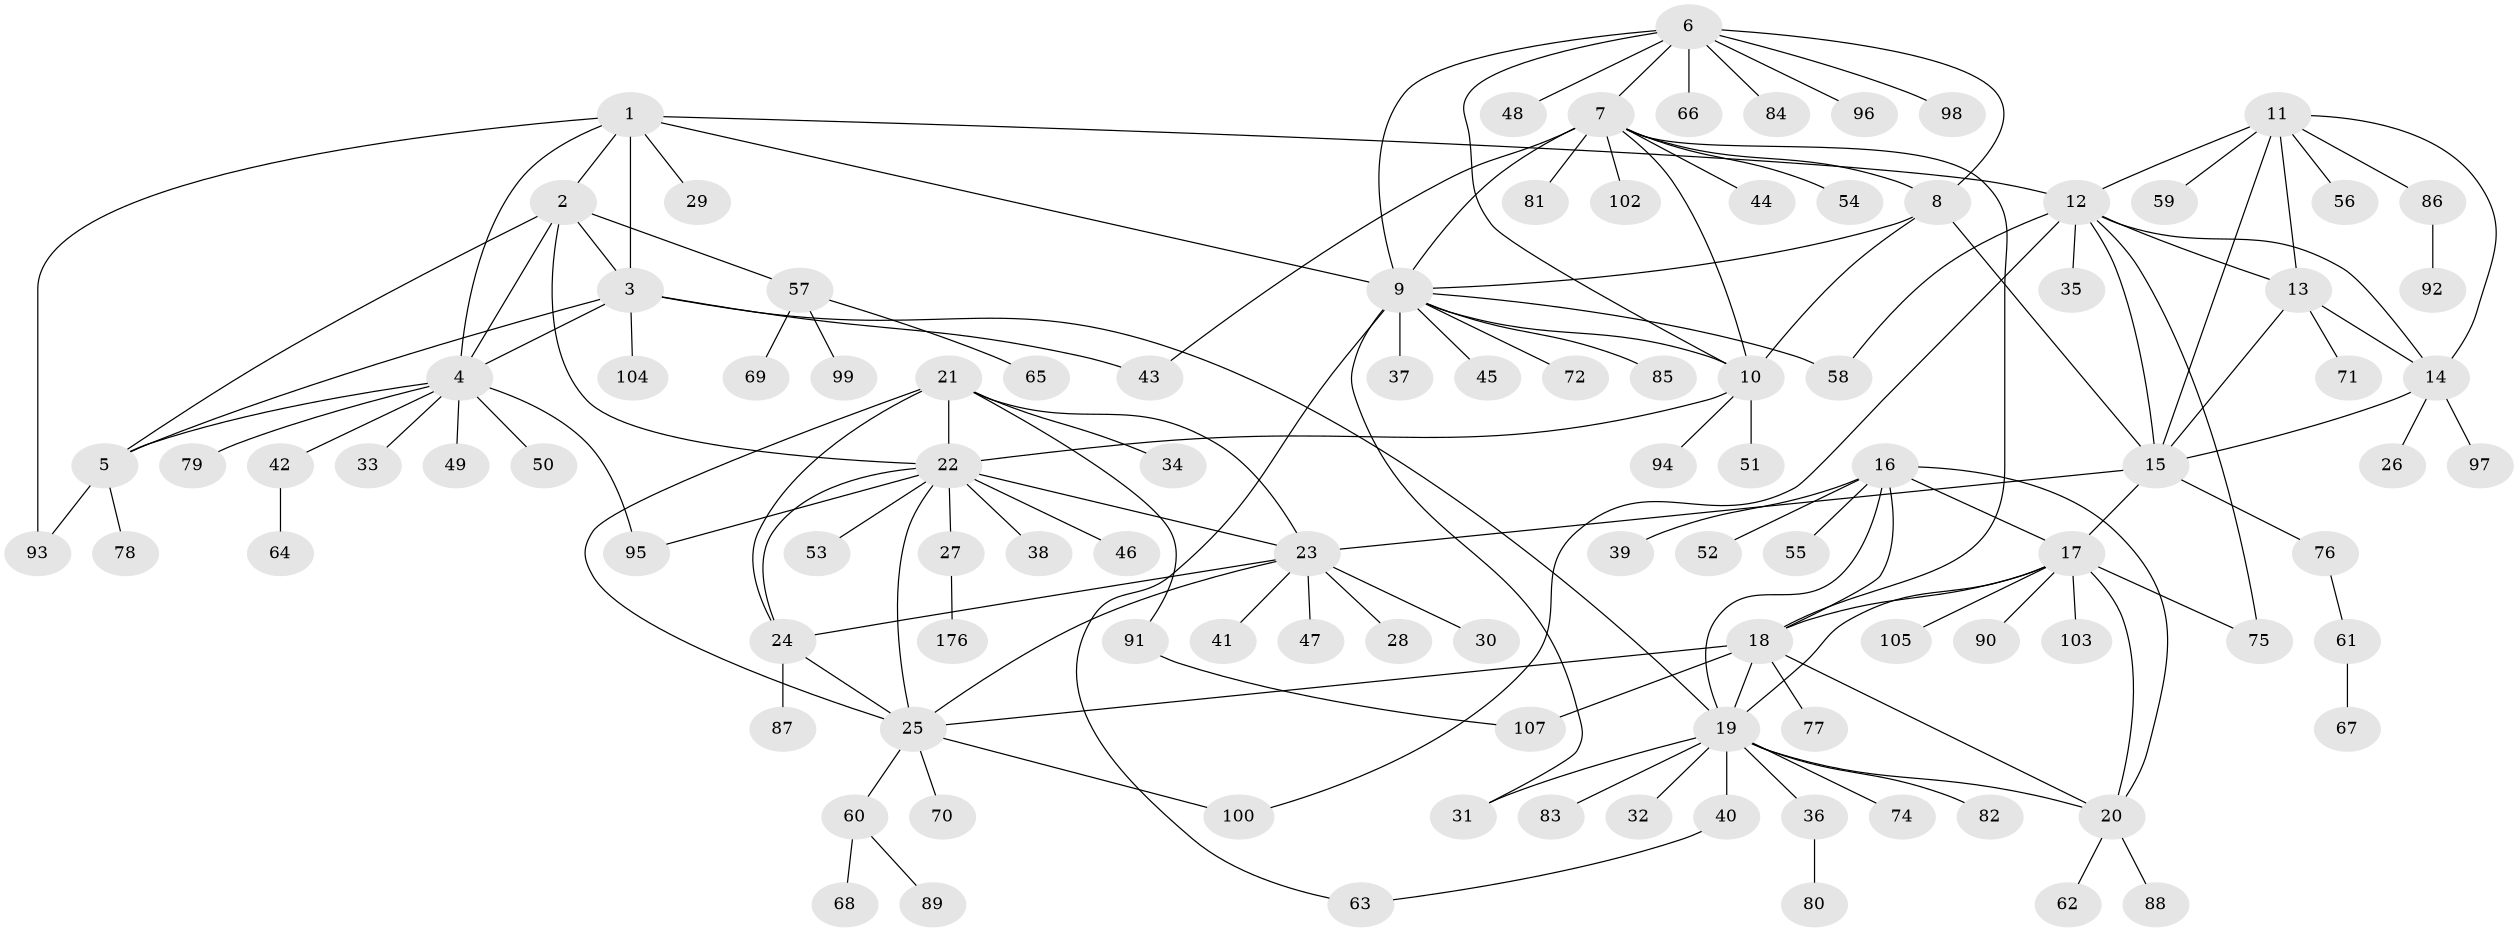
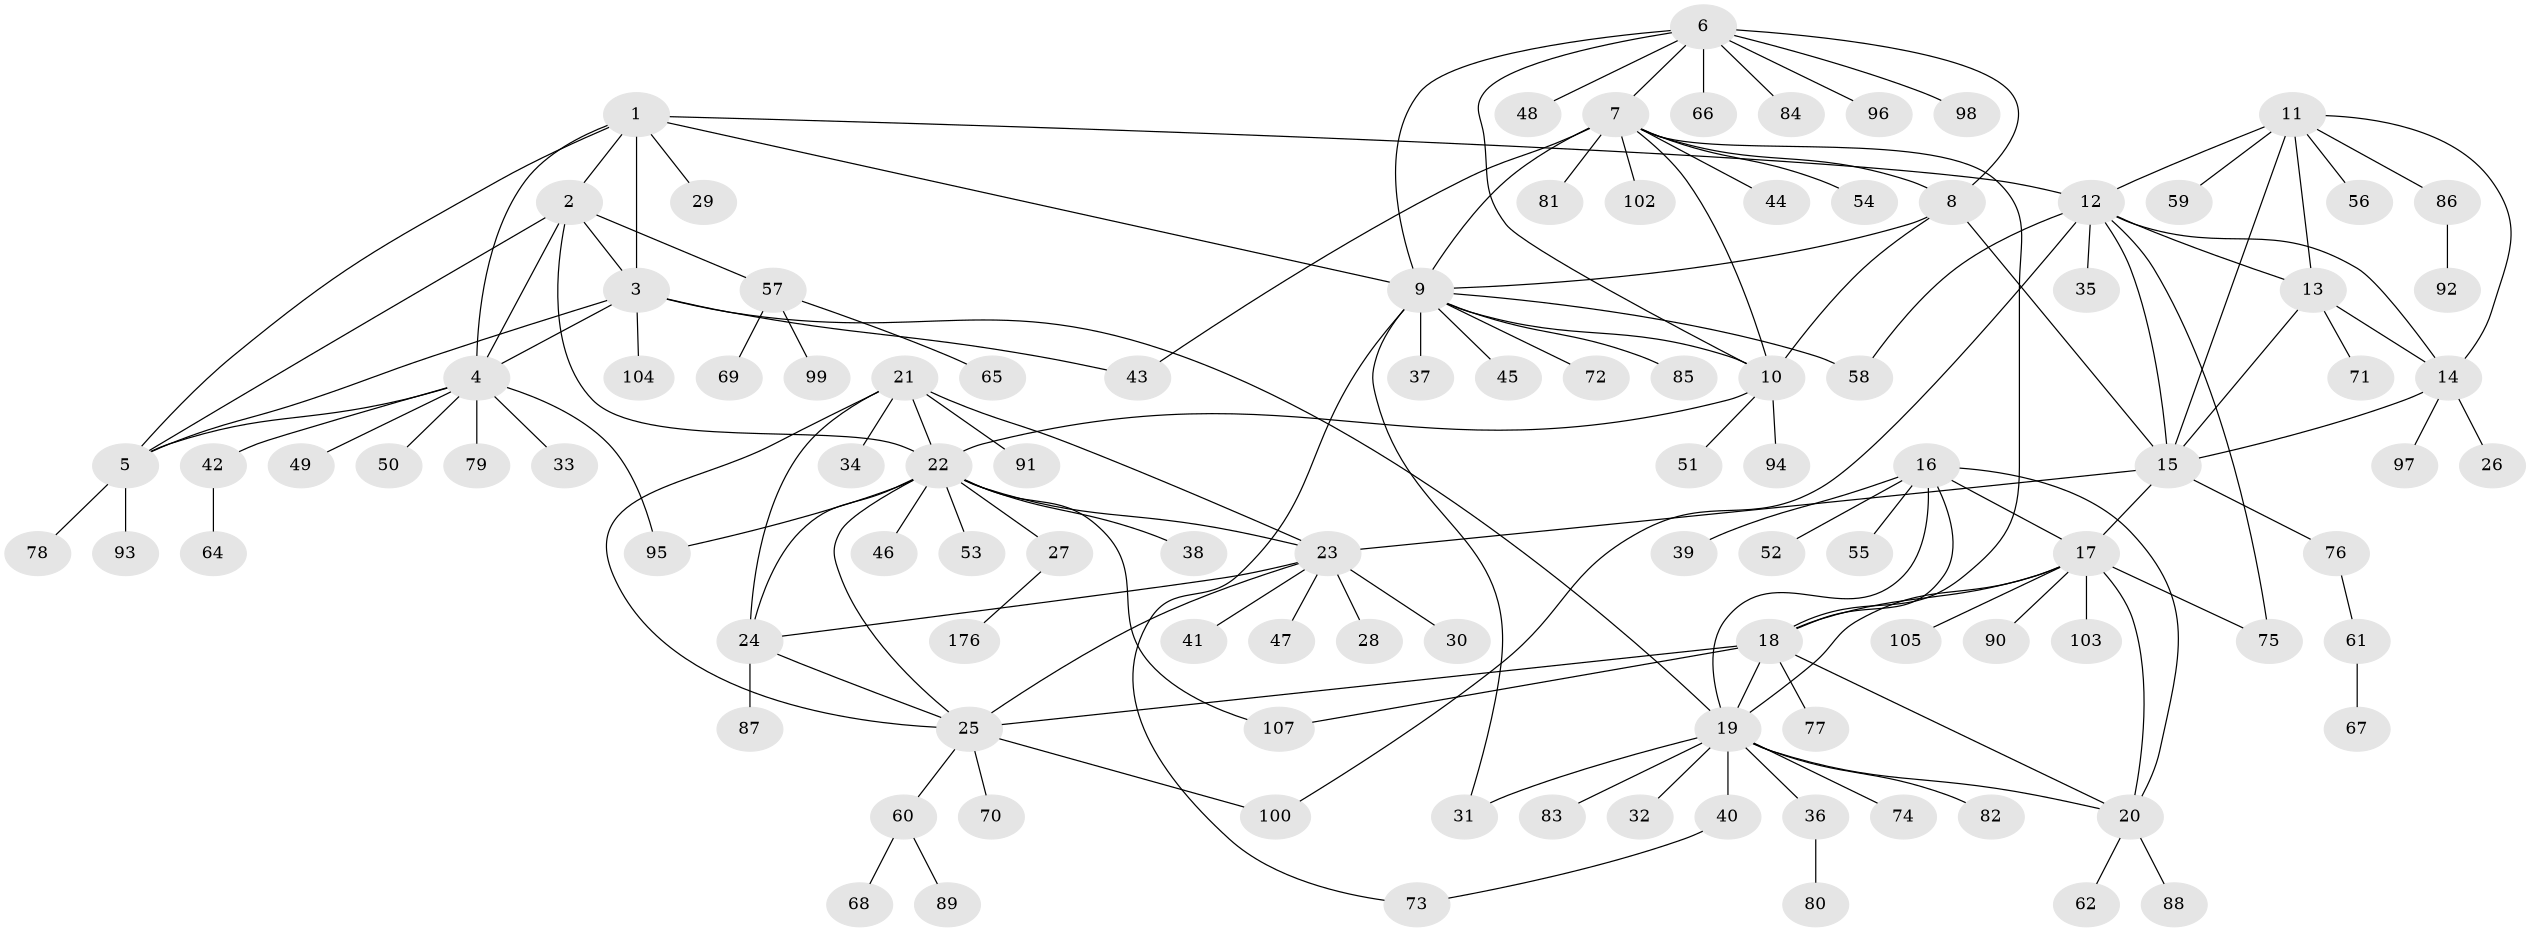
edge "1" -- "93": now "1" -- "5"
edge "91" -- "107": now "22" -- "107"
node "63": label "63" -> "73"
